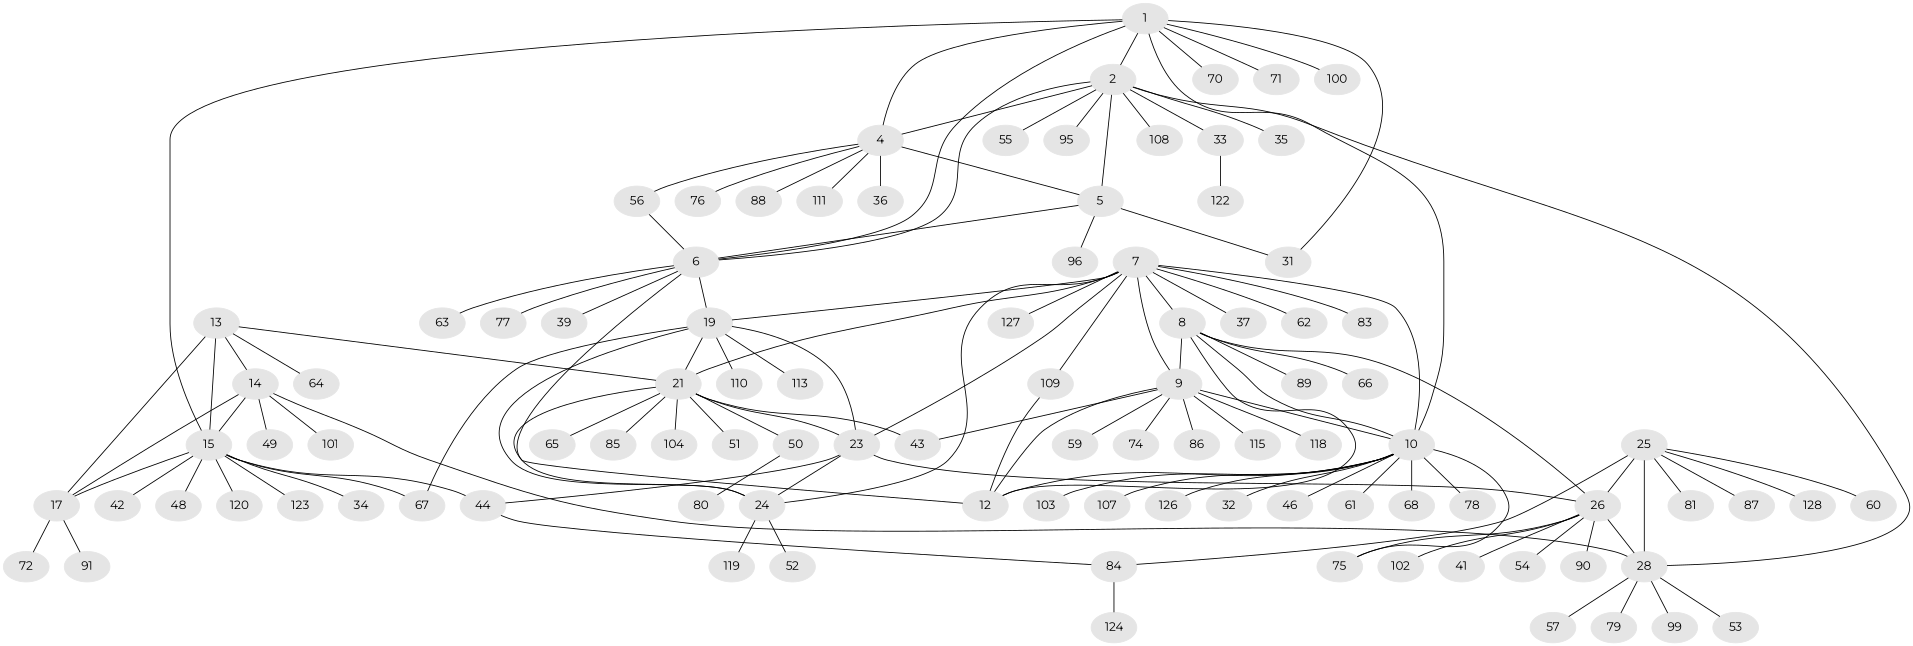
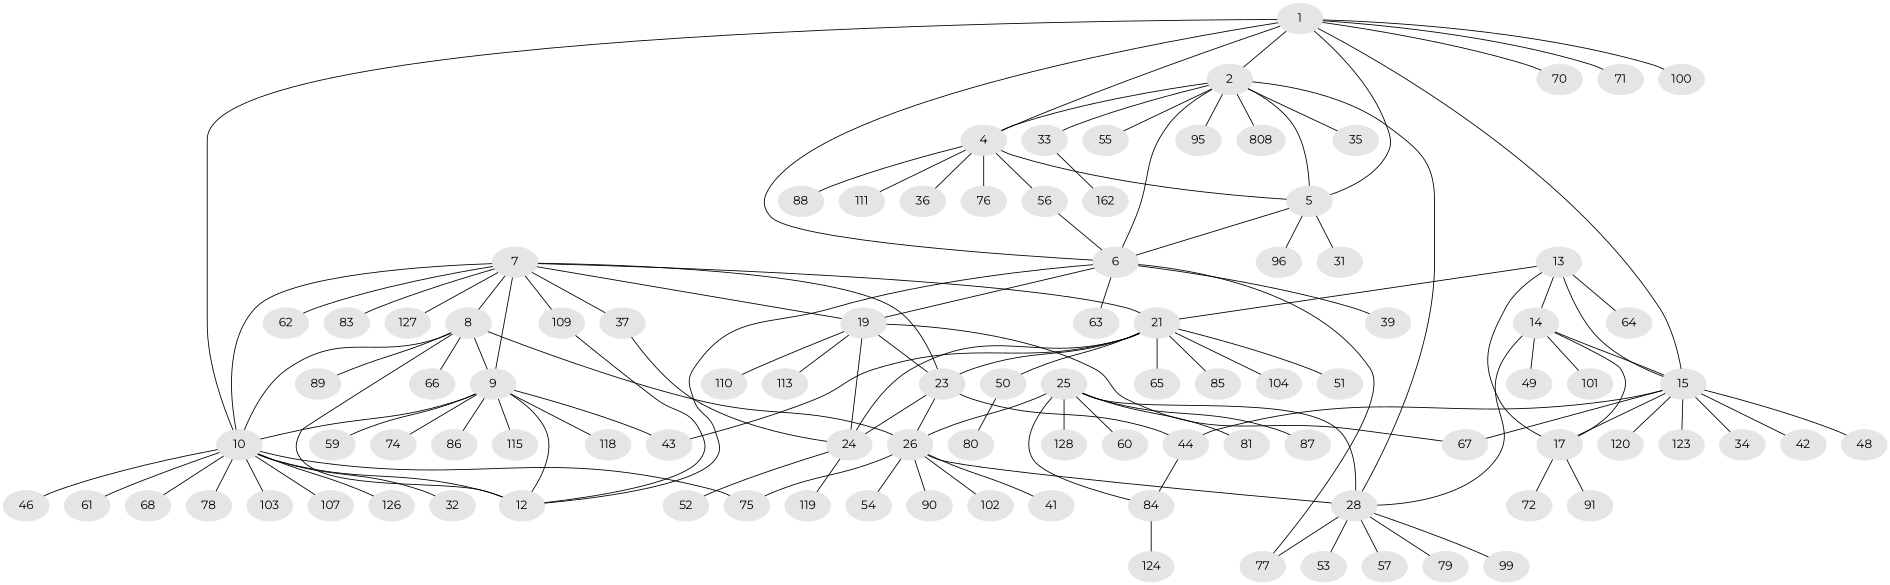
edge "1" -- "31": now "1" -- "5"
node "108": label "108" -> "808"
node "122": label "122" -> "162"
edge "19" -- "21": removed
edge "7" -- "24": now "37" -- "24"
edge "28" -- "77": added
